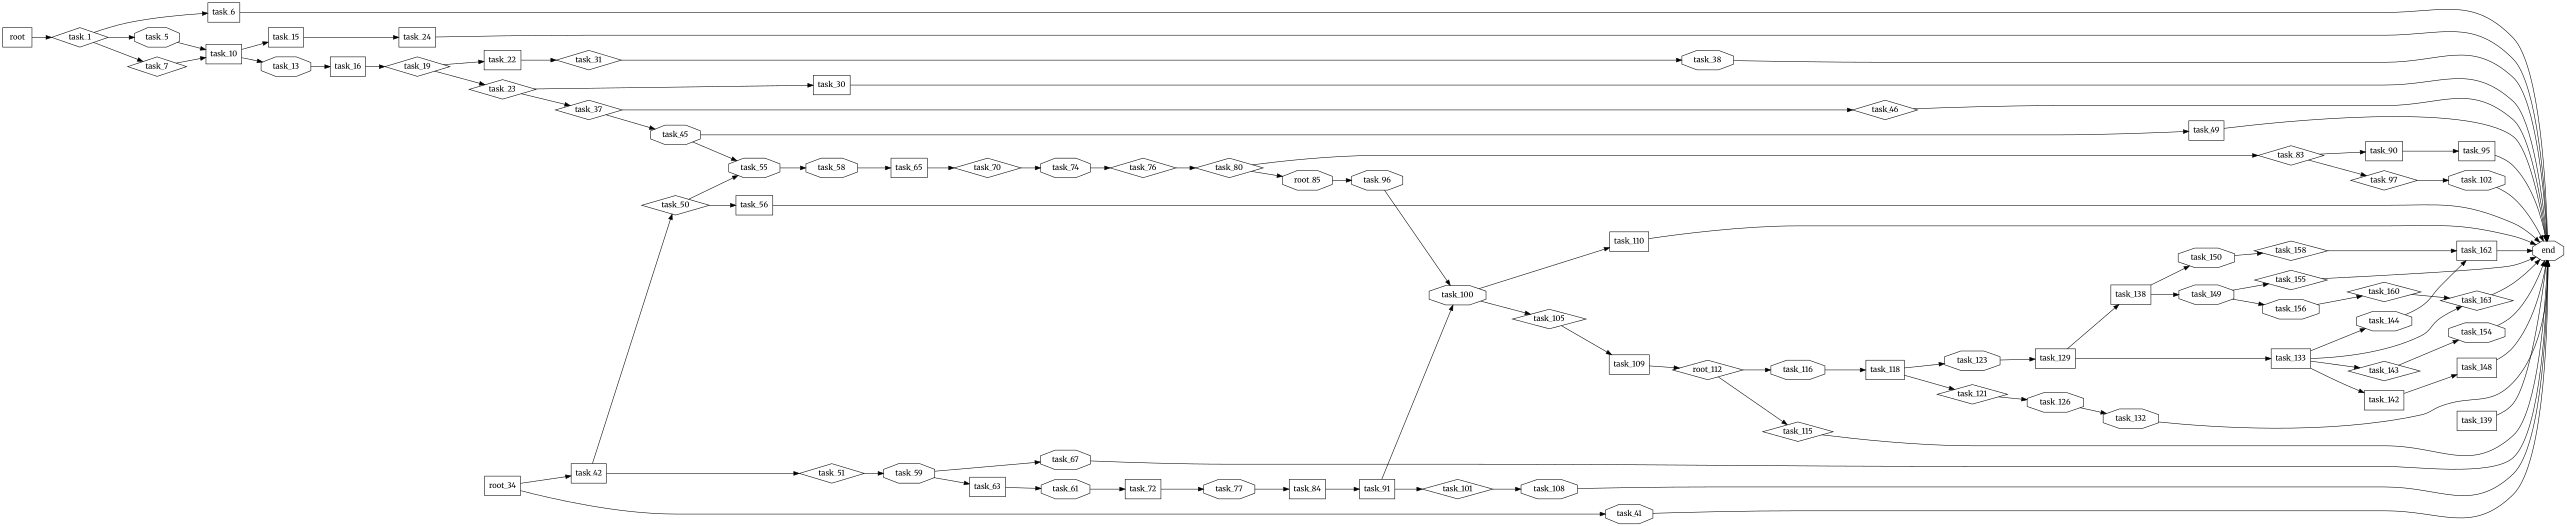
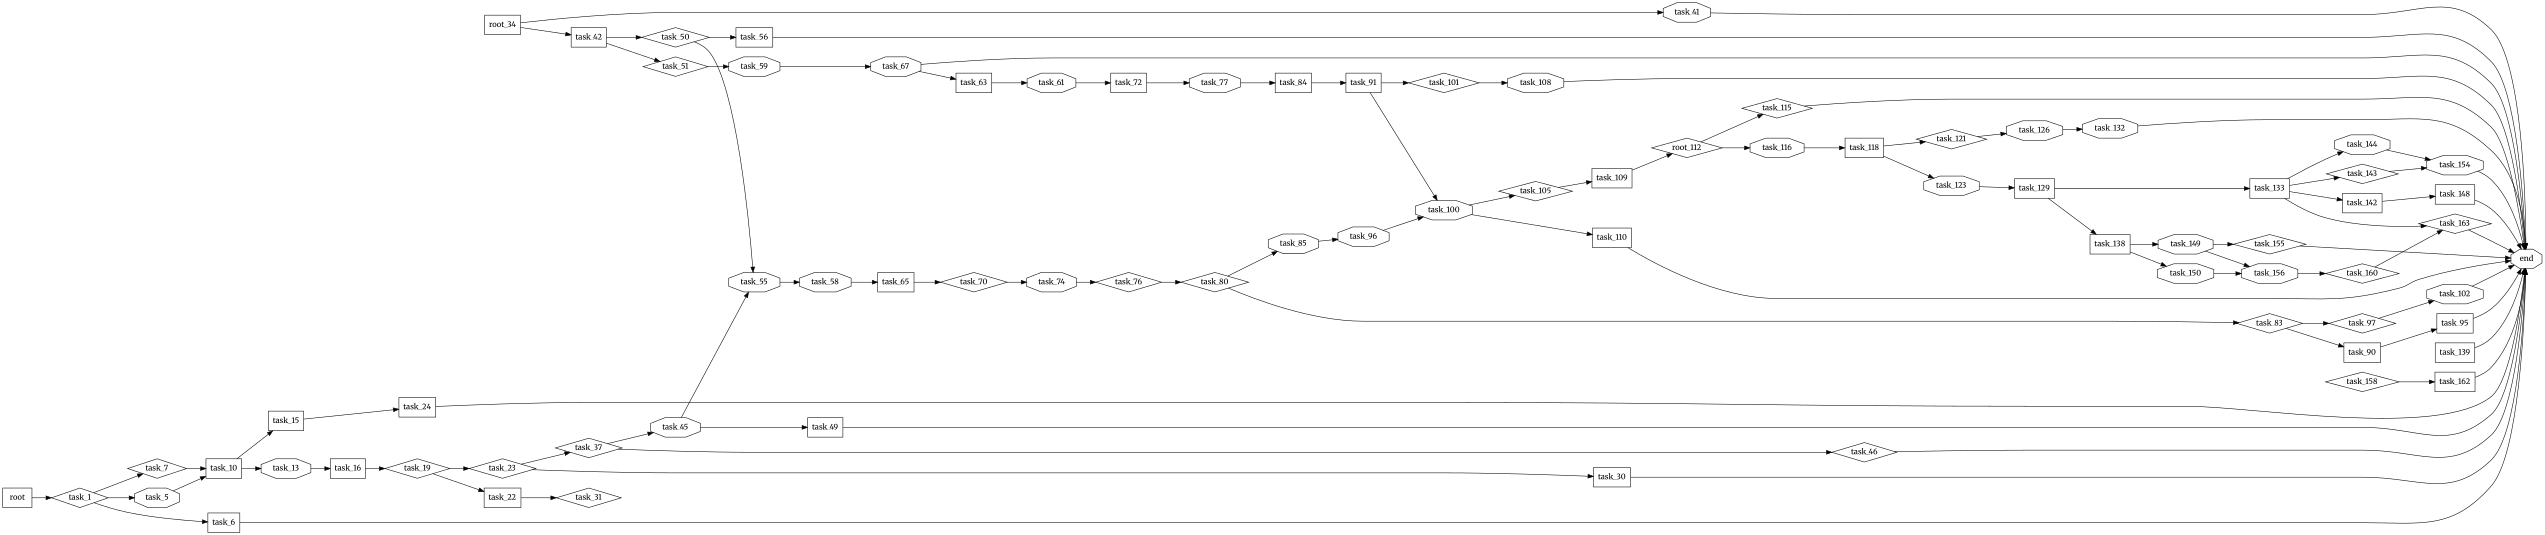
node "task_38": removed
node "root_85": label "root_85" -> "task_85"
edge "task_150" -> "task_158": now "task_150" -> "task_156"
edge "task_144" -> "task_162": now "task_144" -> "task_154"
edge "task_59" -> "task_63": now "task_67" -> "task_63"
